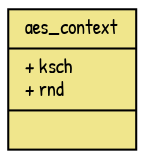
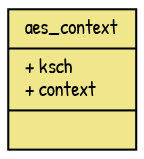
node "aes_context": text "+ rnd" -> "+ context"
